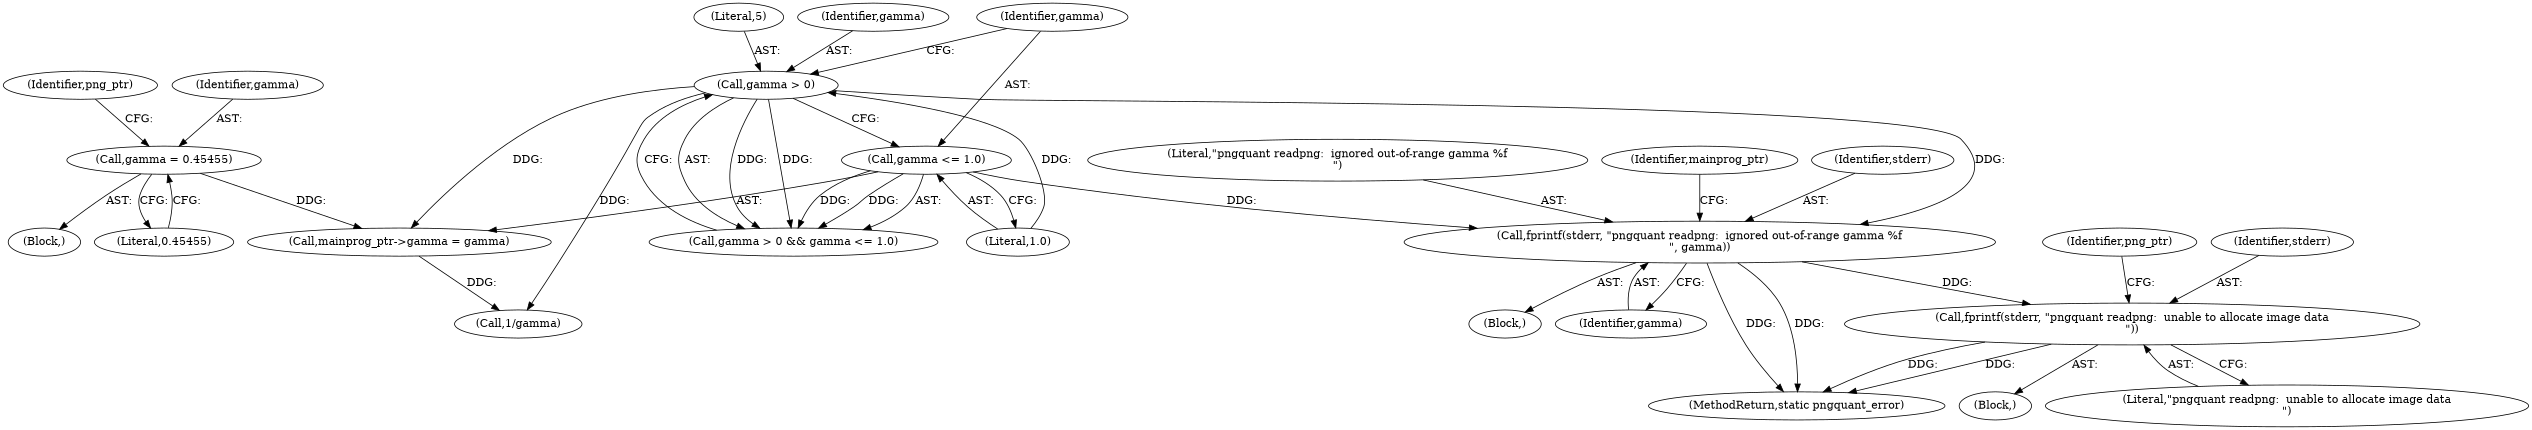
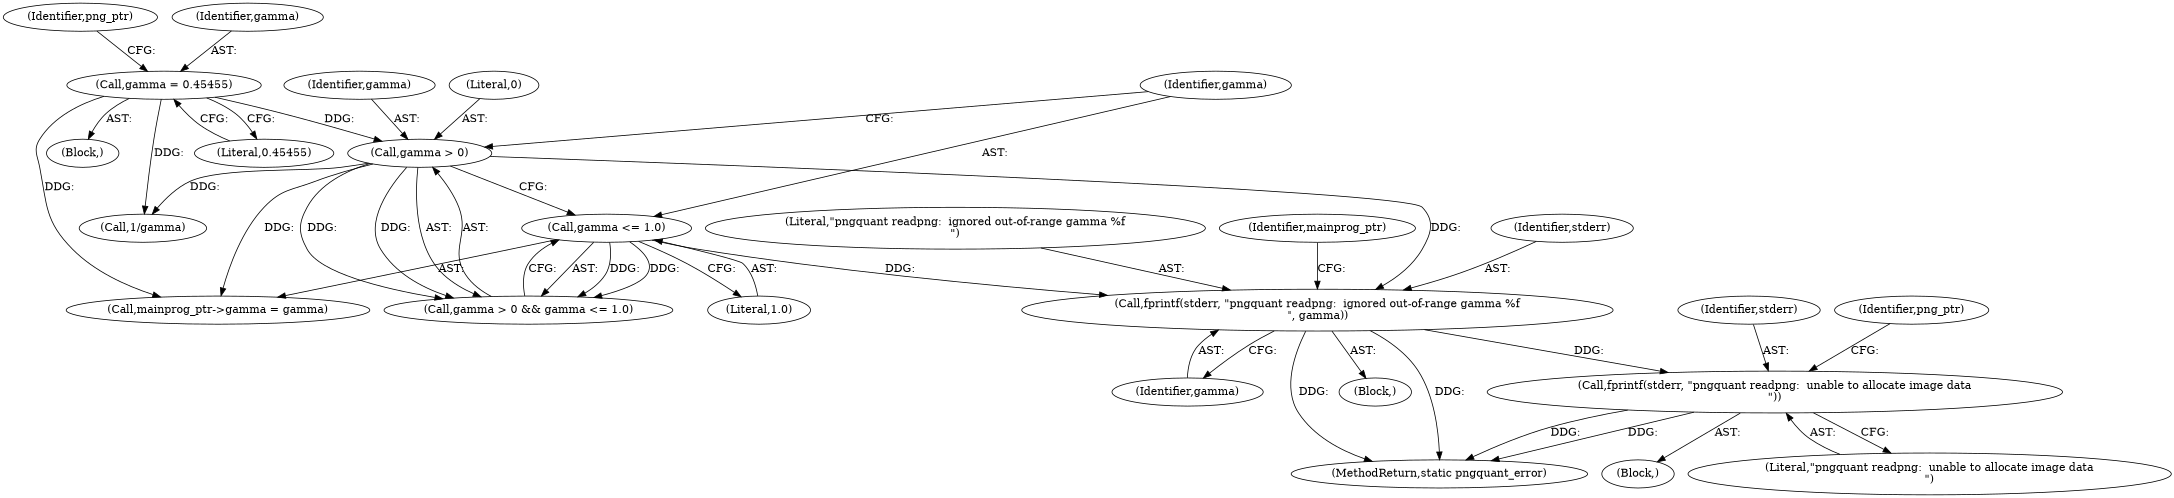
node "(Literal,5)": label "(Literal,5)" -> "(Literal,0)"
edge "(Literal,1.0)" -> "(Call,gamma > 0)": now "(Call,gamma = 0.45455)" -> "(Call,gamma > 0)"
edge "(Call,gamma > 0 && gamma <= 1.0)" -> "(Call,gamma > 0)": label "CFG: " -> "AST: "
edge "(Call,gamma > 0 && gamma <= 1.0)" -> "(Call,gamma <= 1.0)": added, label "CFG:"
edge "(Call,mainprog_ptr->gamma = gamma)" -> "(Call,1/gamma)": now "(Call,gamma = 0.45455)" -> "(Call,1/gamma)"
